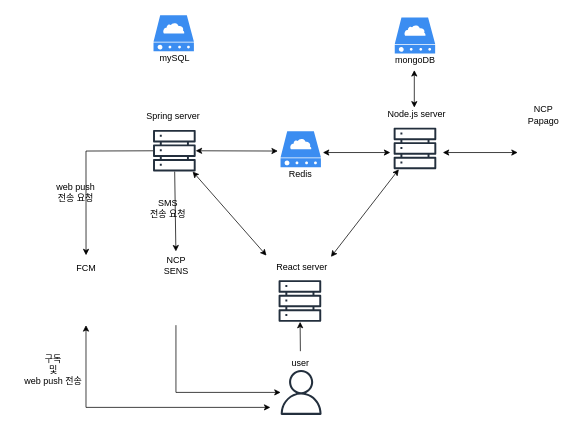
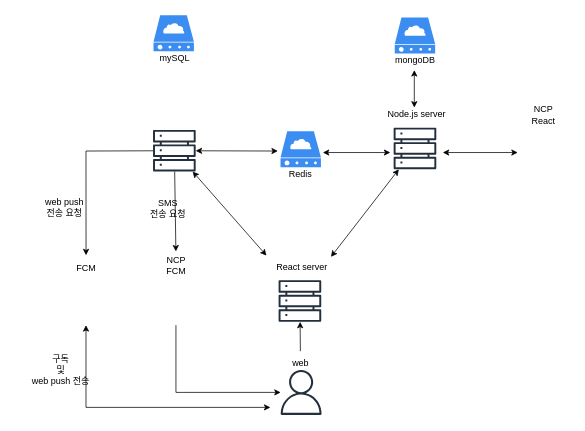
node "NCPPapago": label "NCPPapago" -> "NCPReact"
node "Spring server": removed
node "web push 전송 요청": moved (75, 192) -> (64, 207)
node "NCPSENS": label "NCPSENS" -> "NCPFCM"
node "user": label "user" -> "web"
node "구독 및 web push 전송": moved (53, 370) -> (60, 370)
